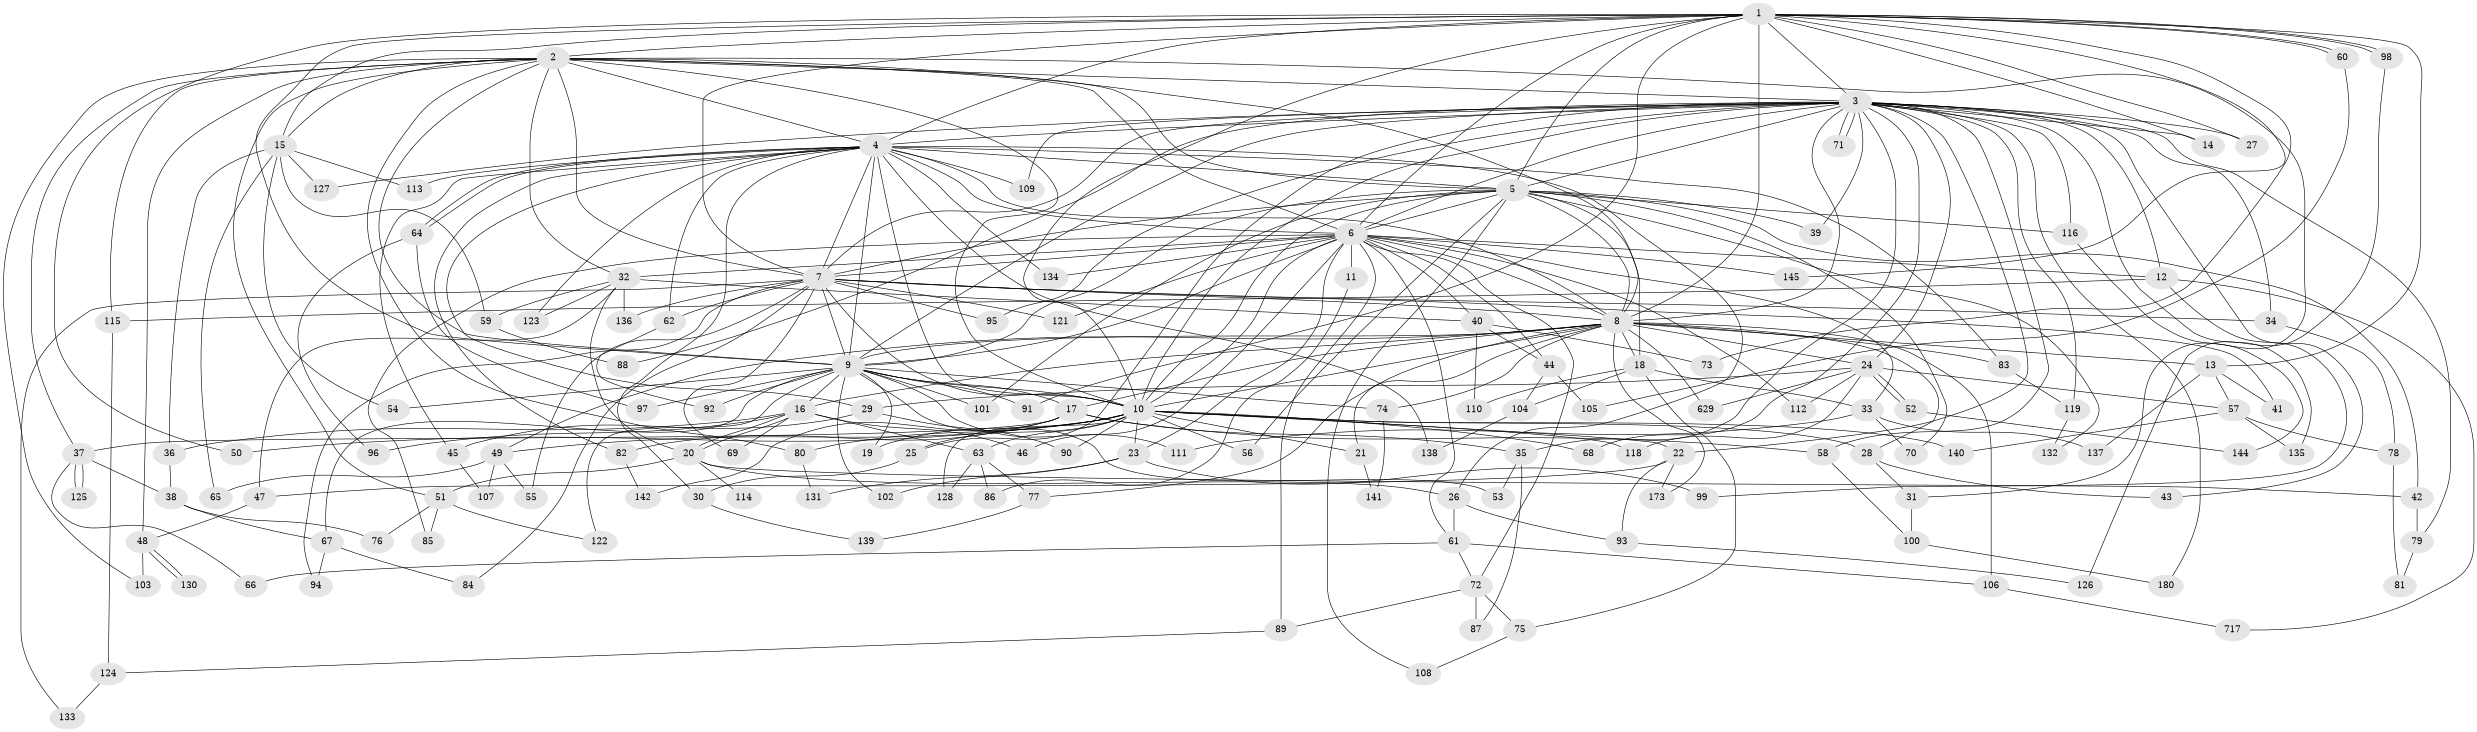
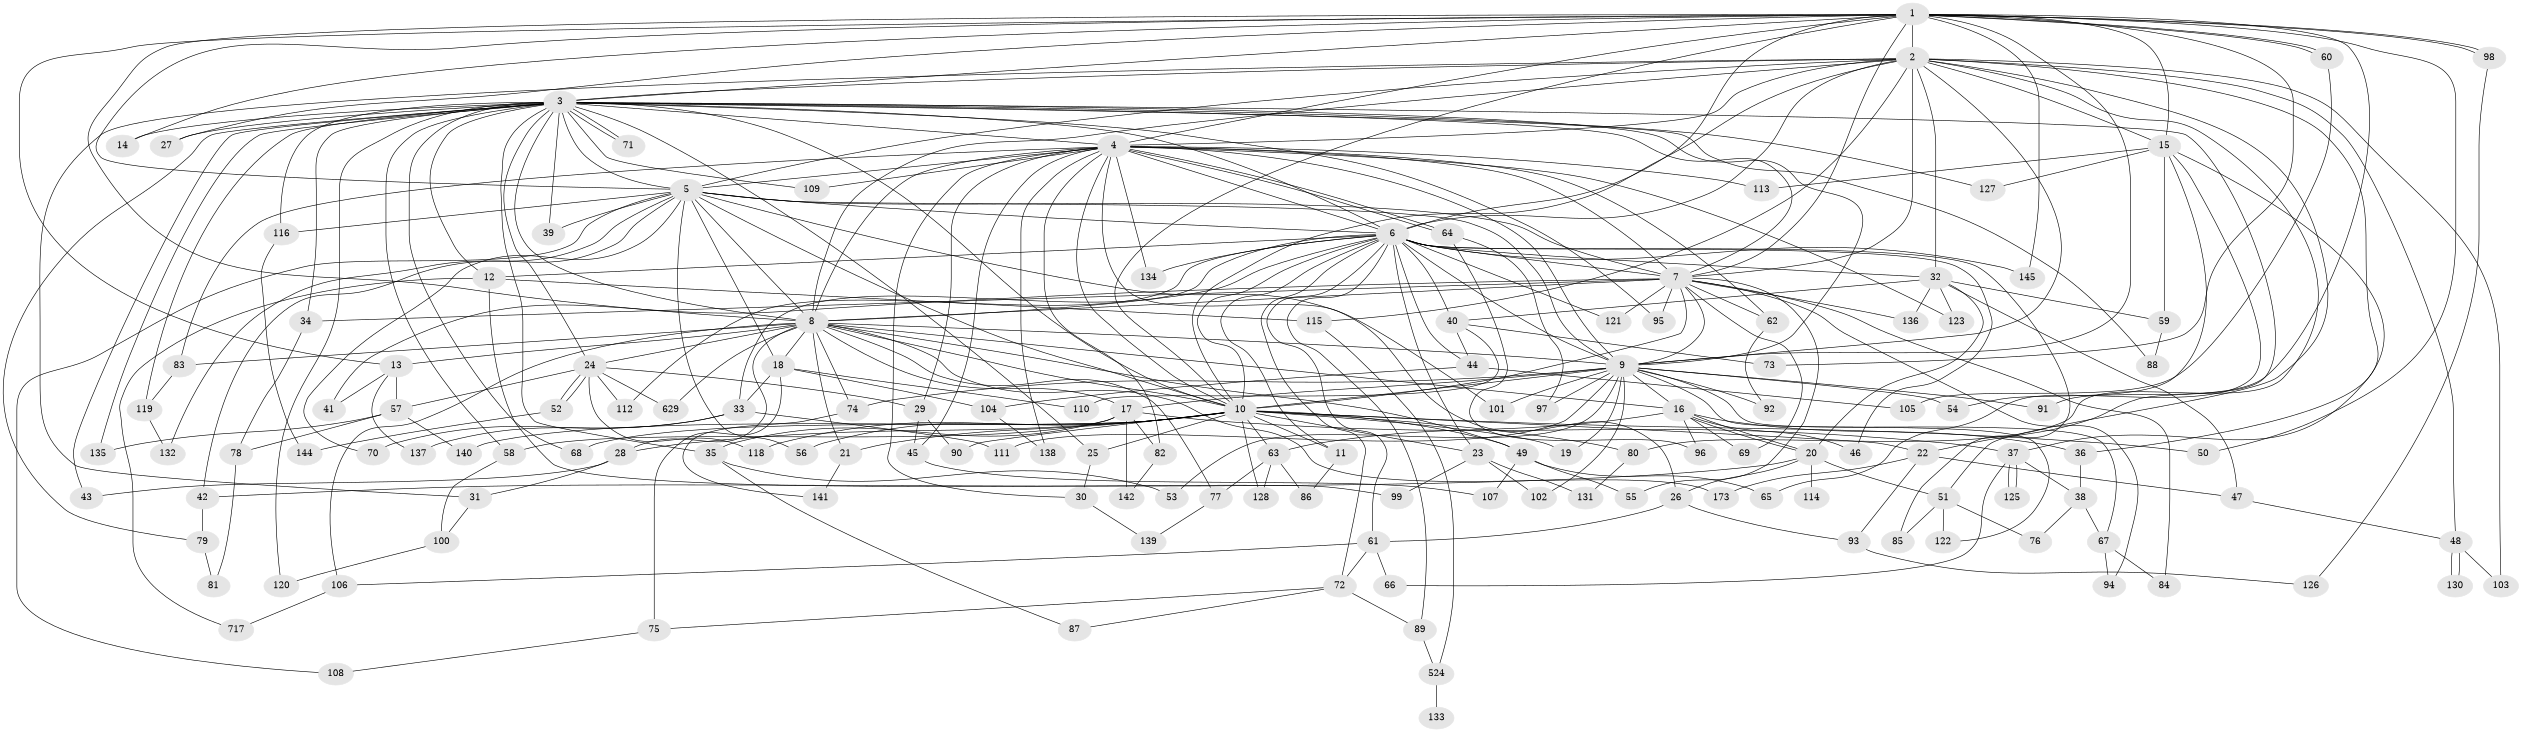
edge "7" -- "133": removed
edge "10" -- "11": added
node "180": label "180" -> "120"
node "124": label "124" -> "524"
